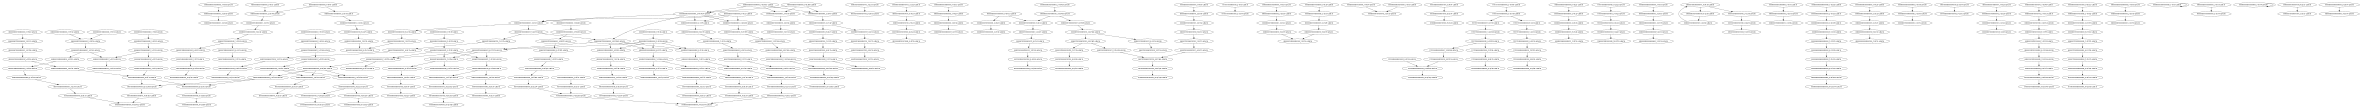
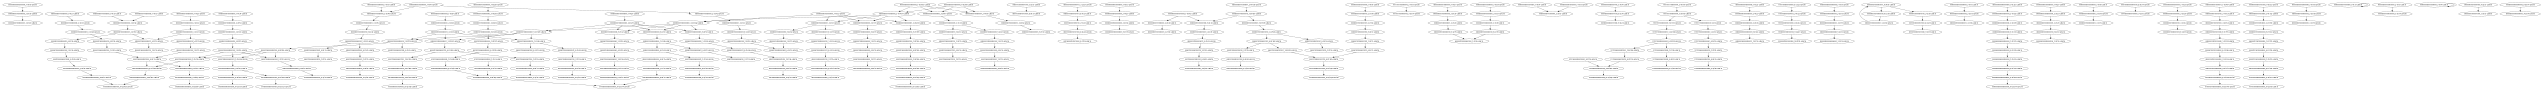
edge "000000011000000011_4-22:14-LEN:18" -> "000000001100000000_3-20:1262-LEN:18": now "000000000110000000_1-19:32-LEN:18" -> "000000001100000000_3-20:1262-LEN:18"
